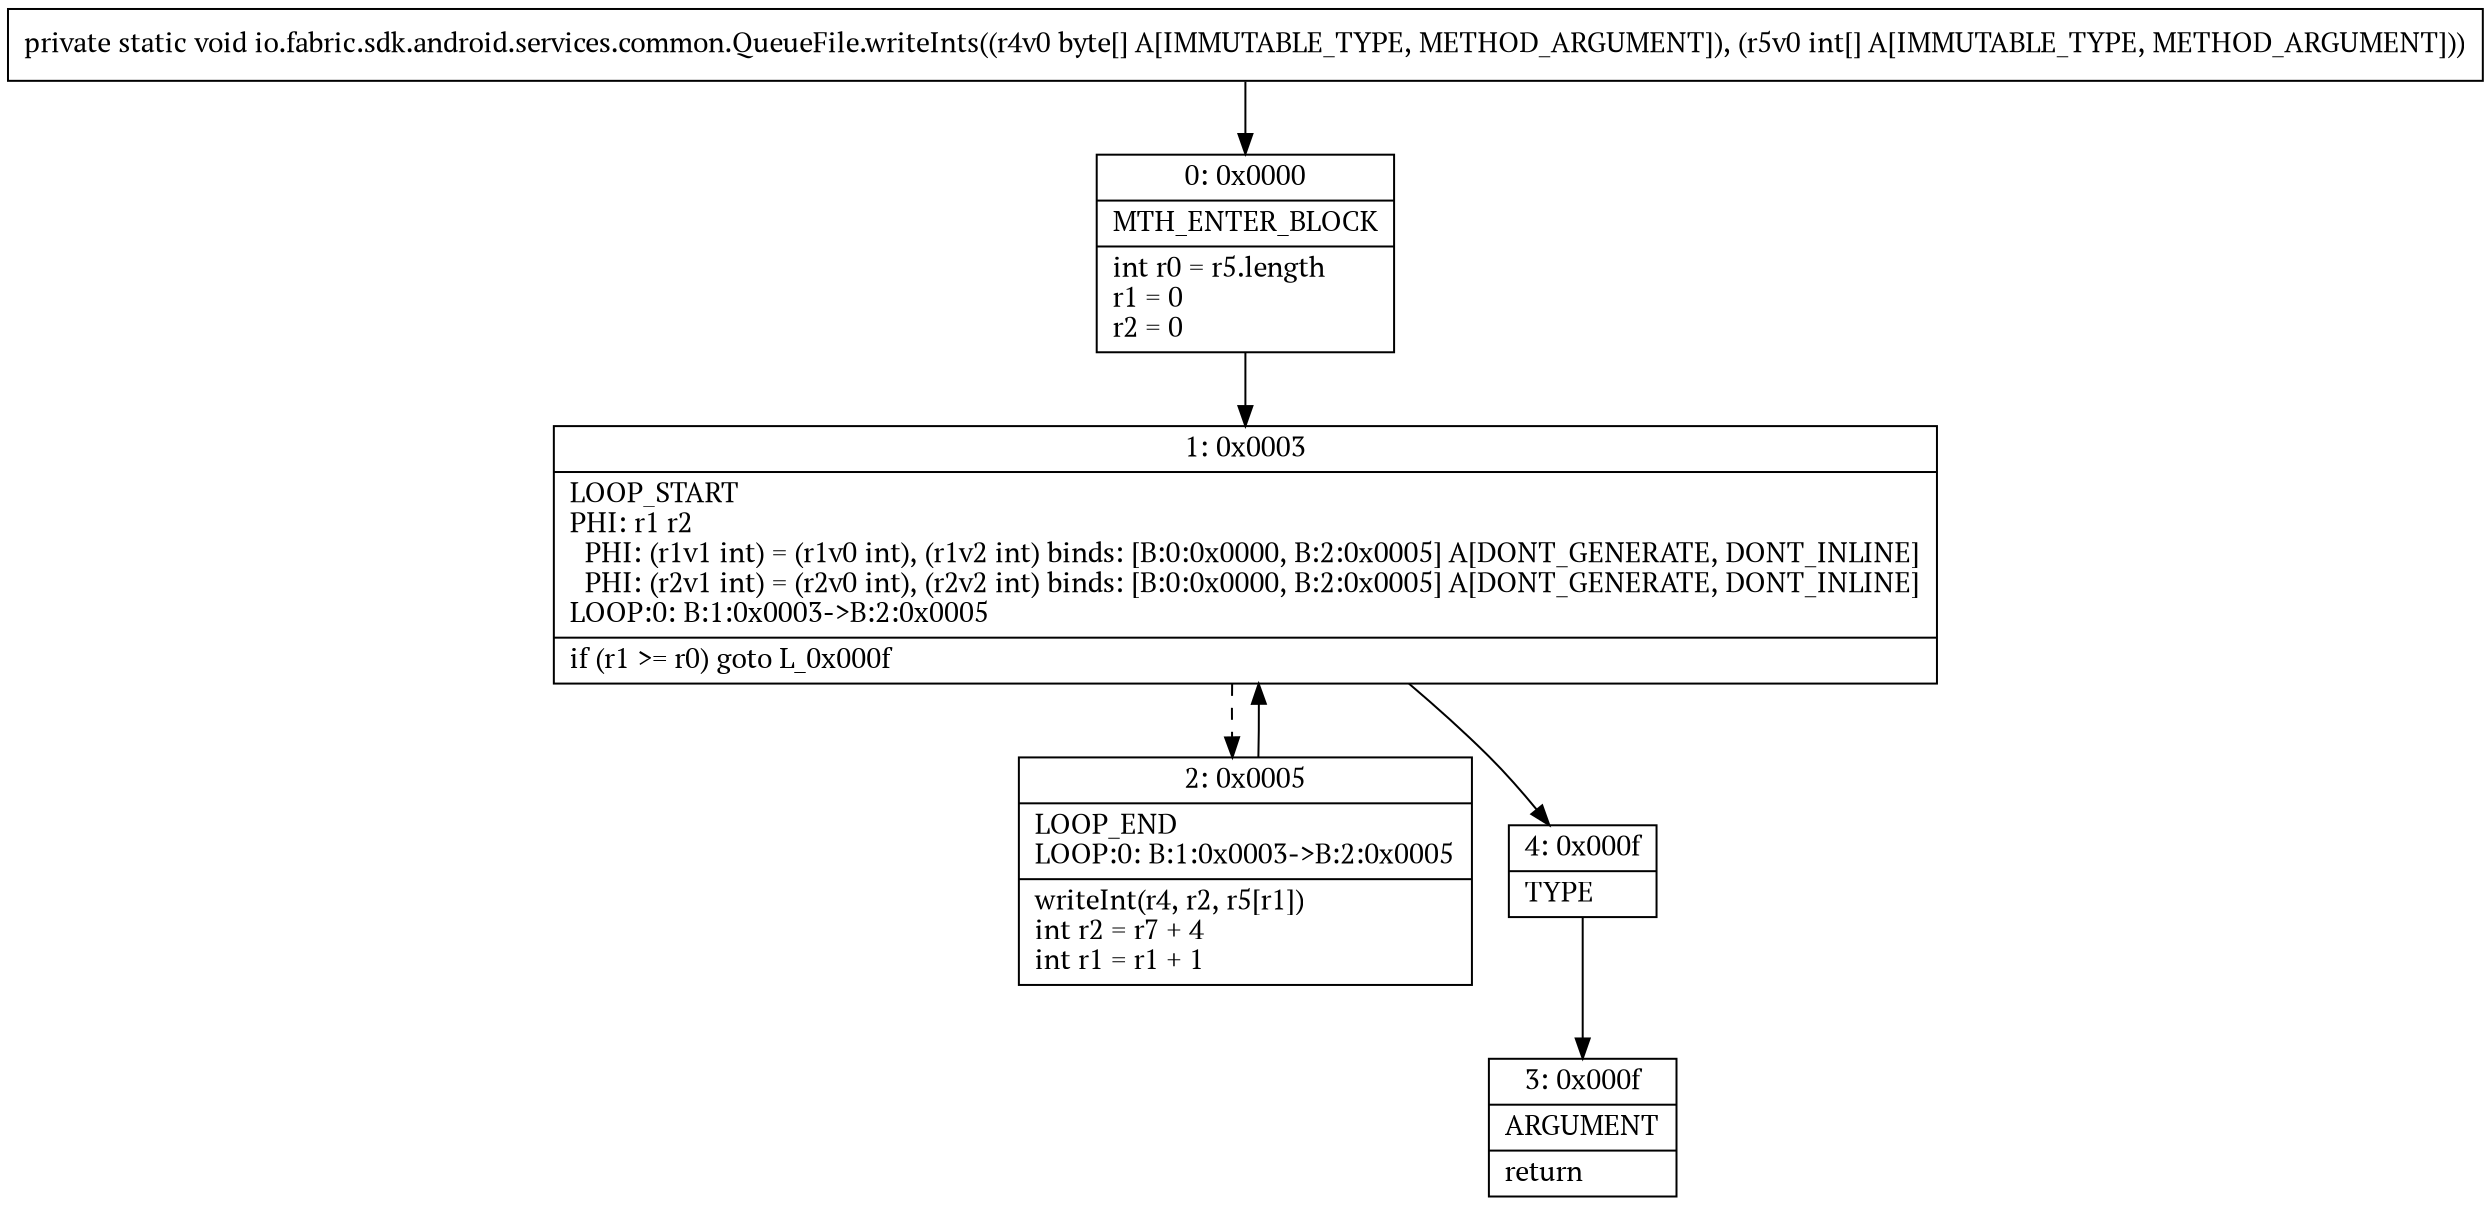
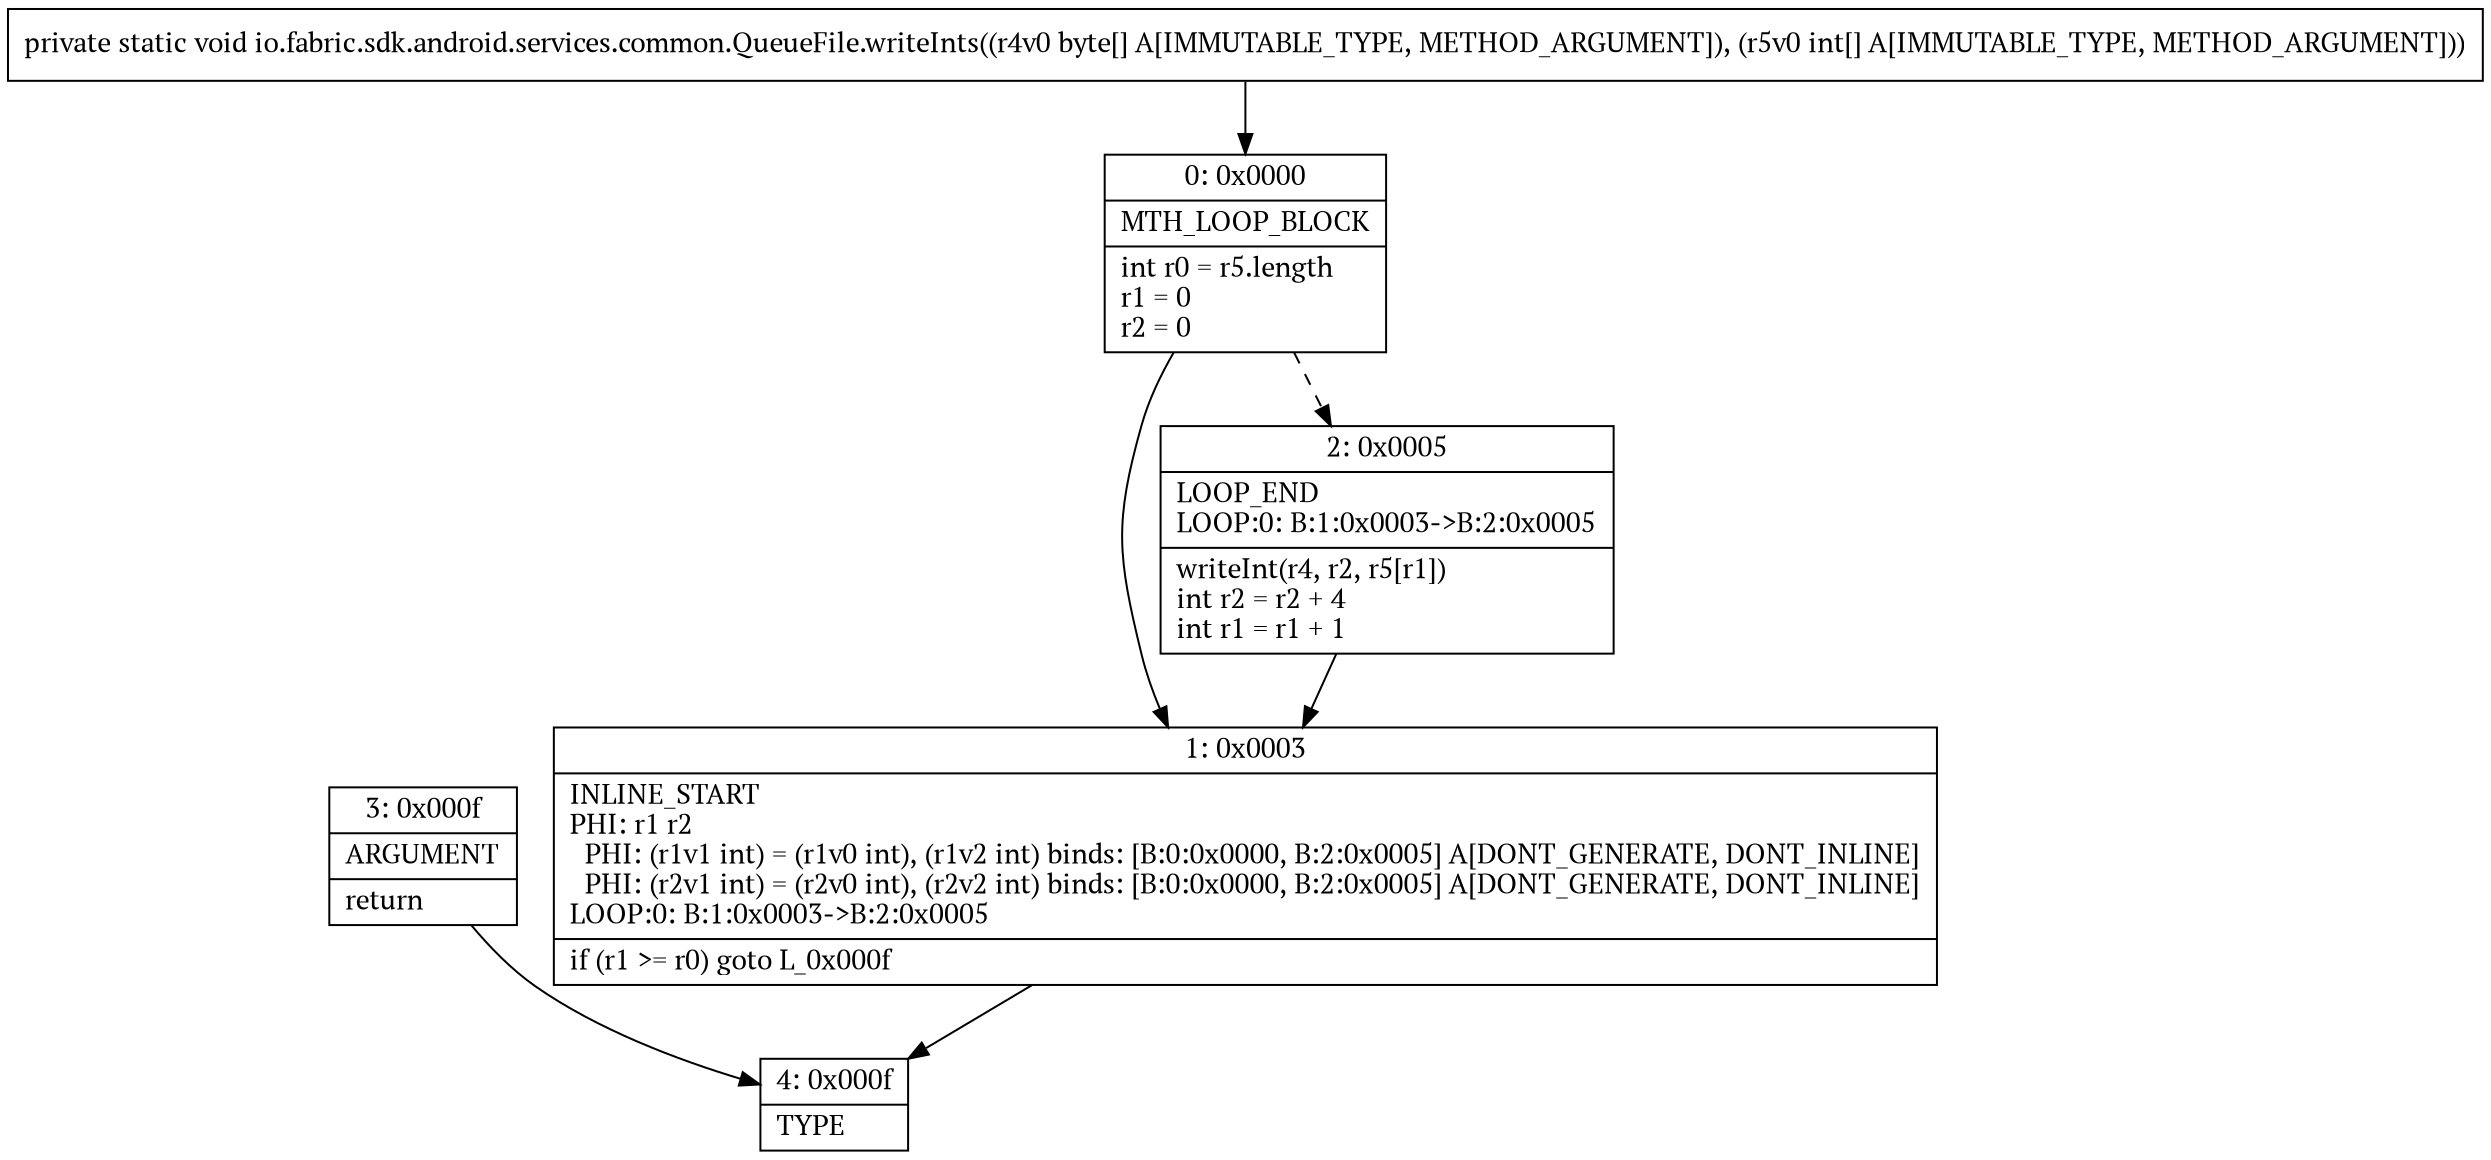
node "0: 0x0000": text "MTH_ENTER_BLOCK" -> "MTH_LOOP_BLOCK"
node "1: 0x0003": text "LOOP_START" -> "INLINE_START"
edge "1: 0x0003" -> "2: 0x0005": now "0: 0x0000" -> "2: 0x0005"
node "2: 0x0005": text "int r2 = r7 + 4" -> "int r2 = r2 + 4"
edge "4: 0x000f" -> "3: 0x000f": reversed
